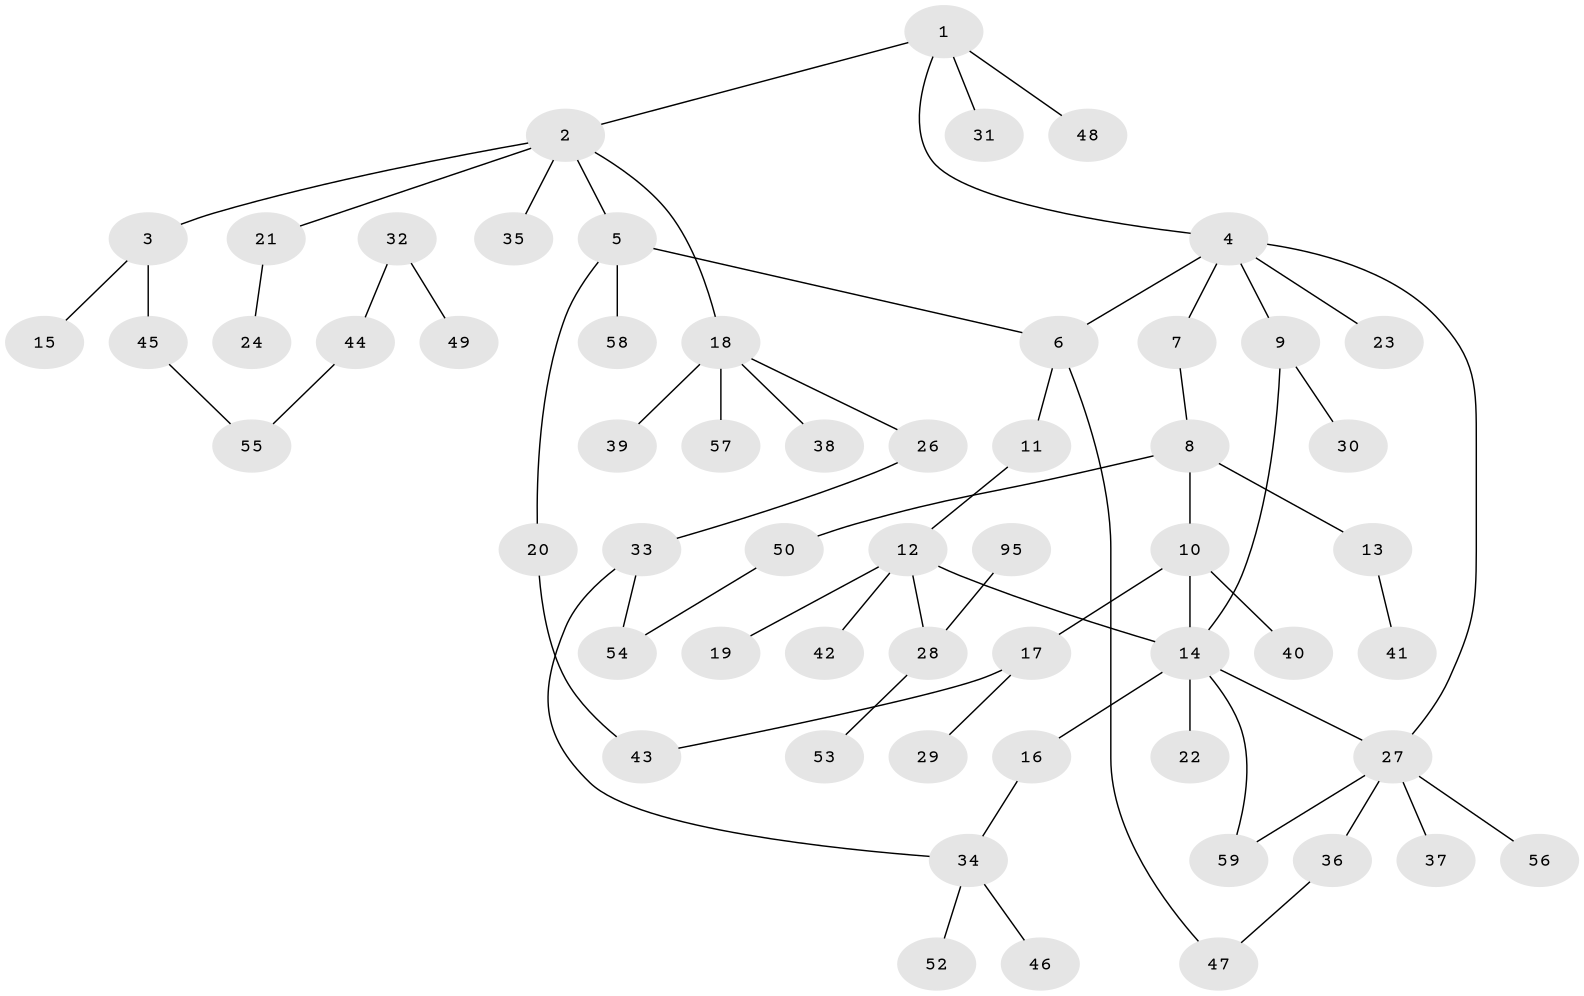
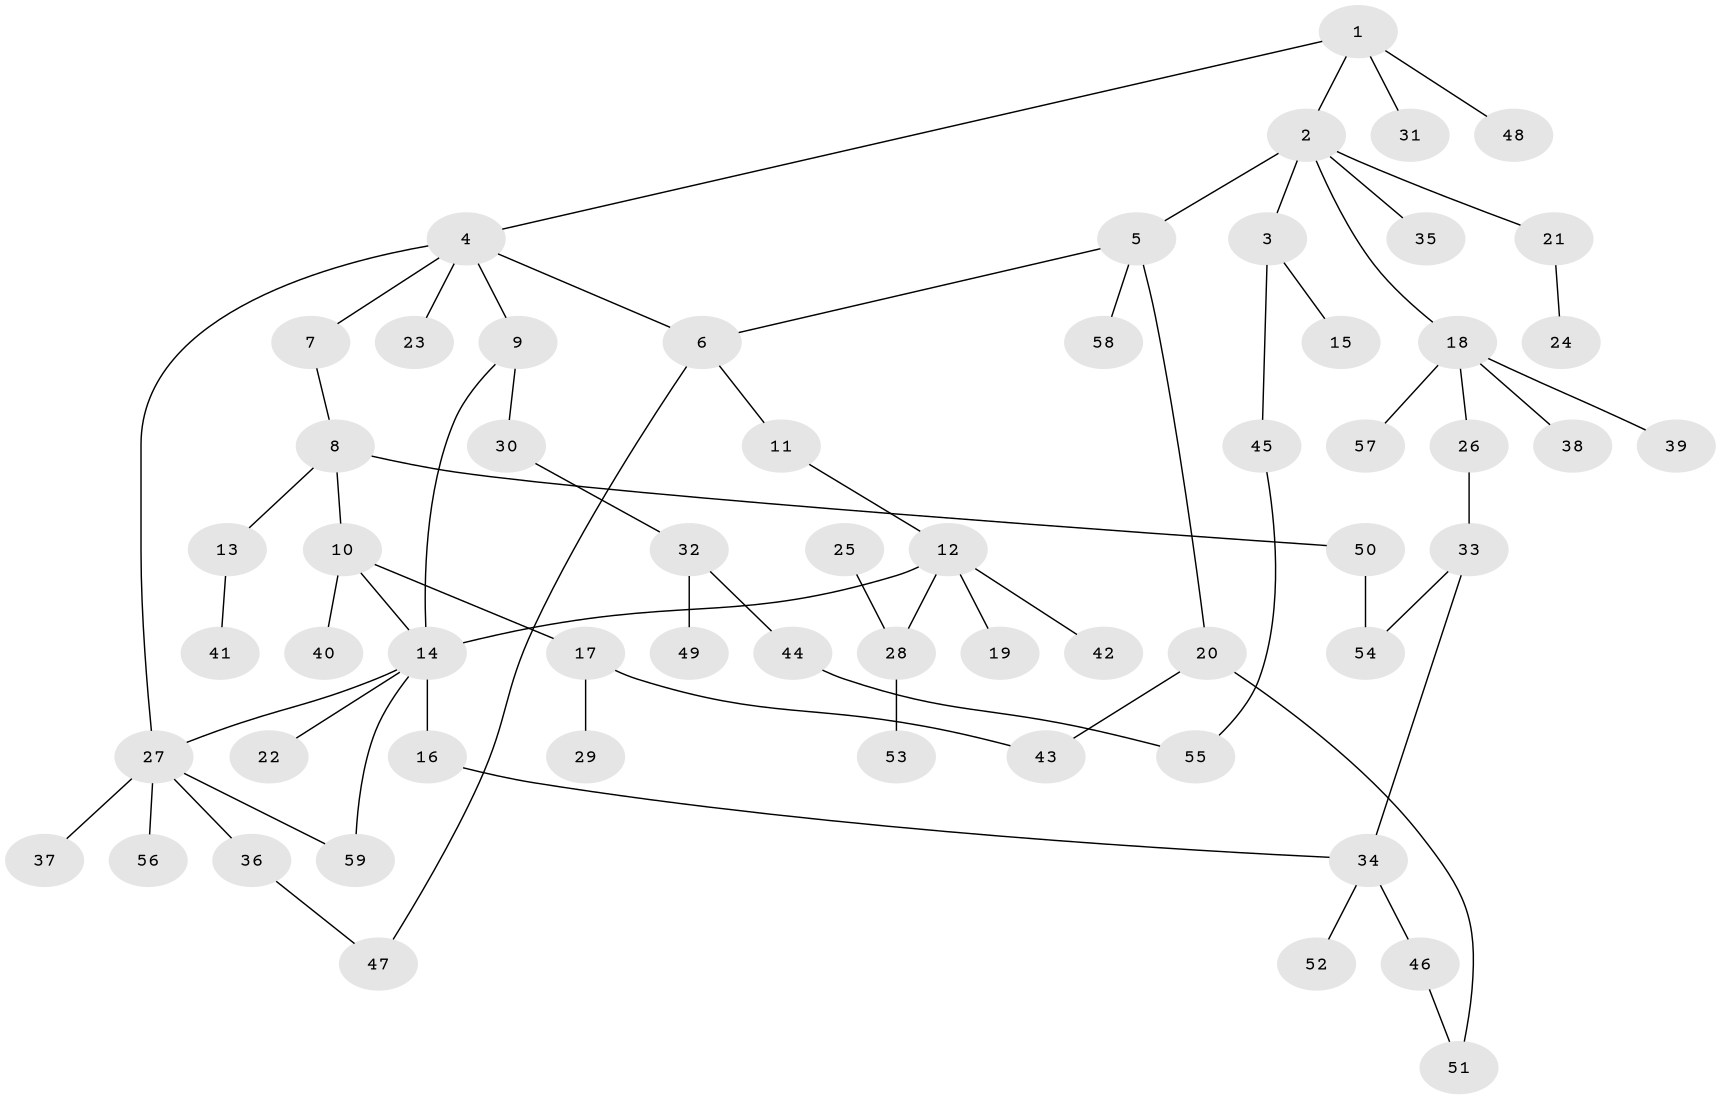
edge "30" -- "32": added
node "95": label "95" -> "25"
node "51": added
